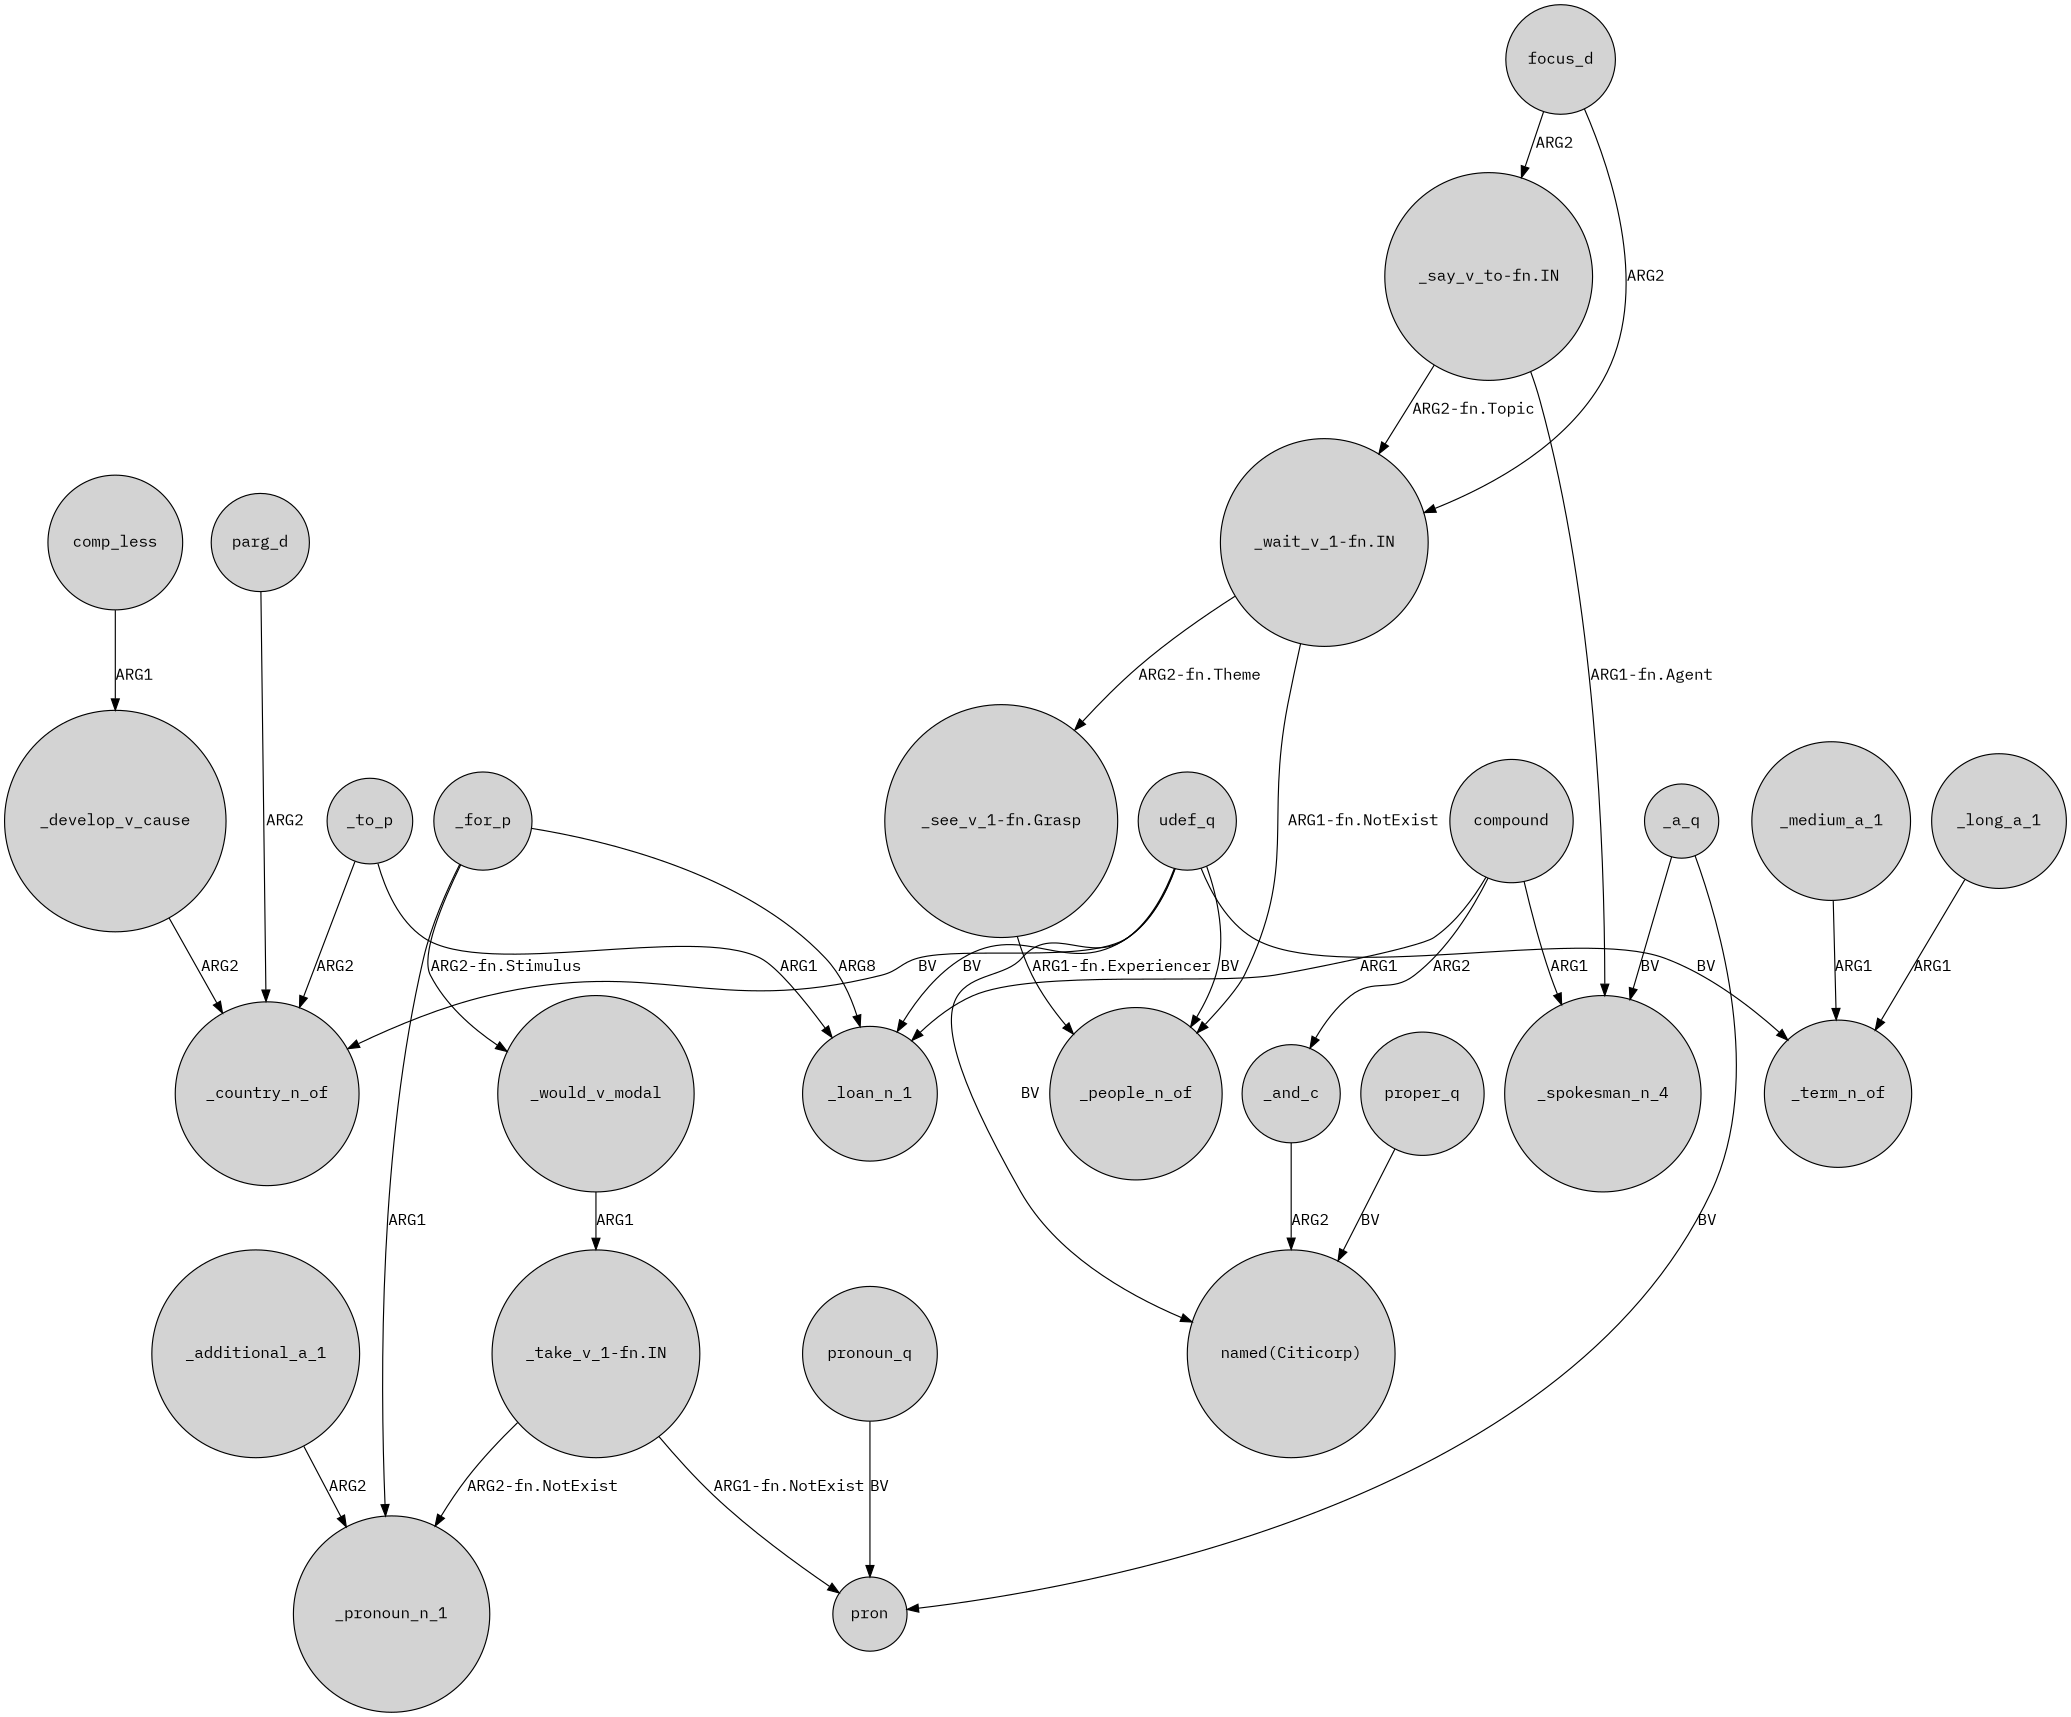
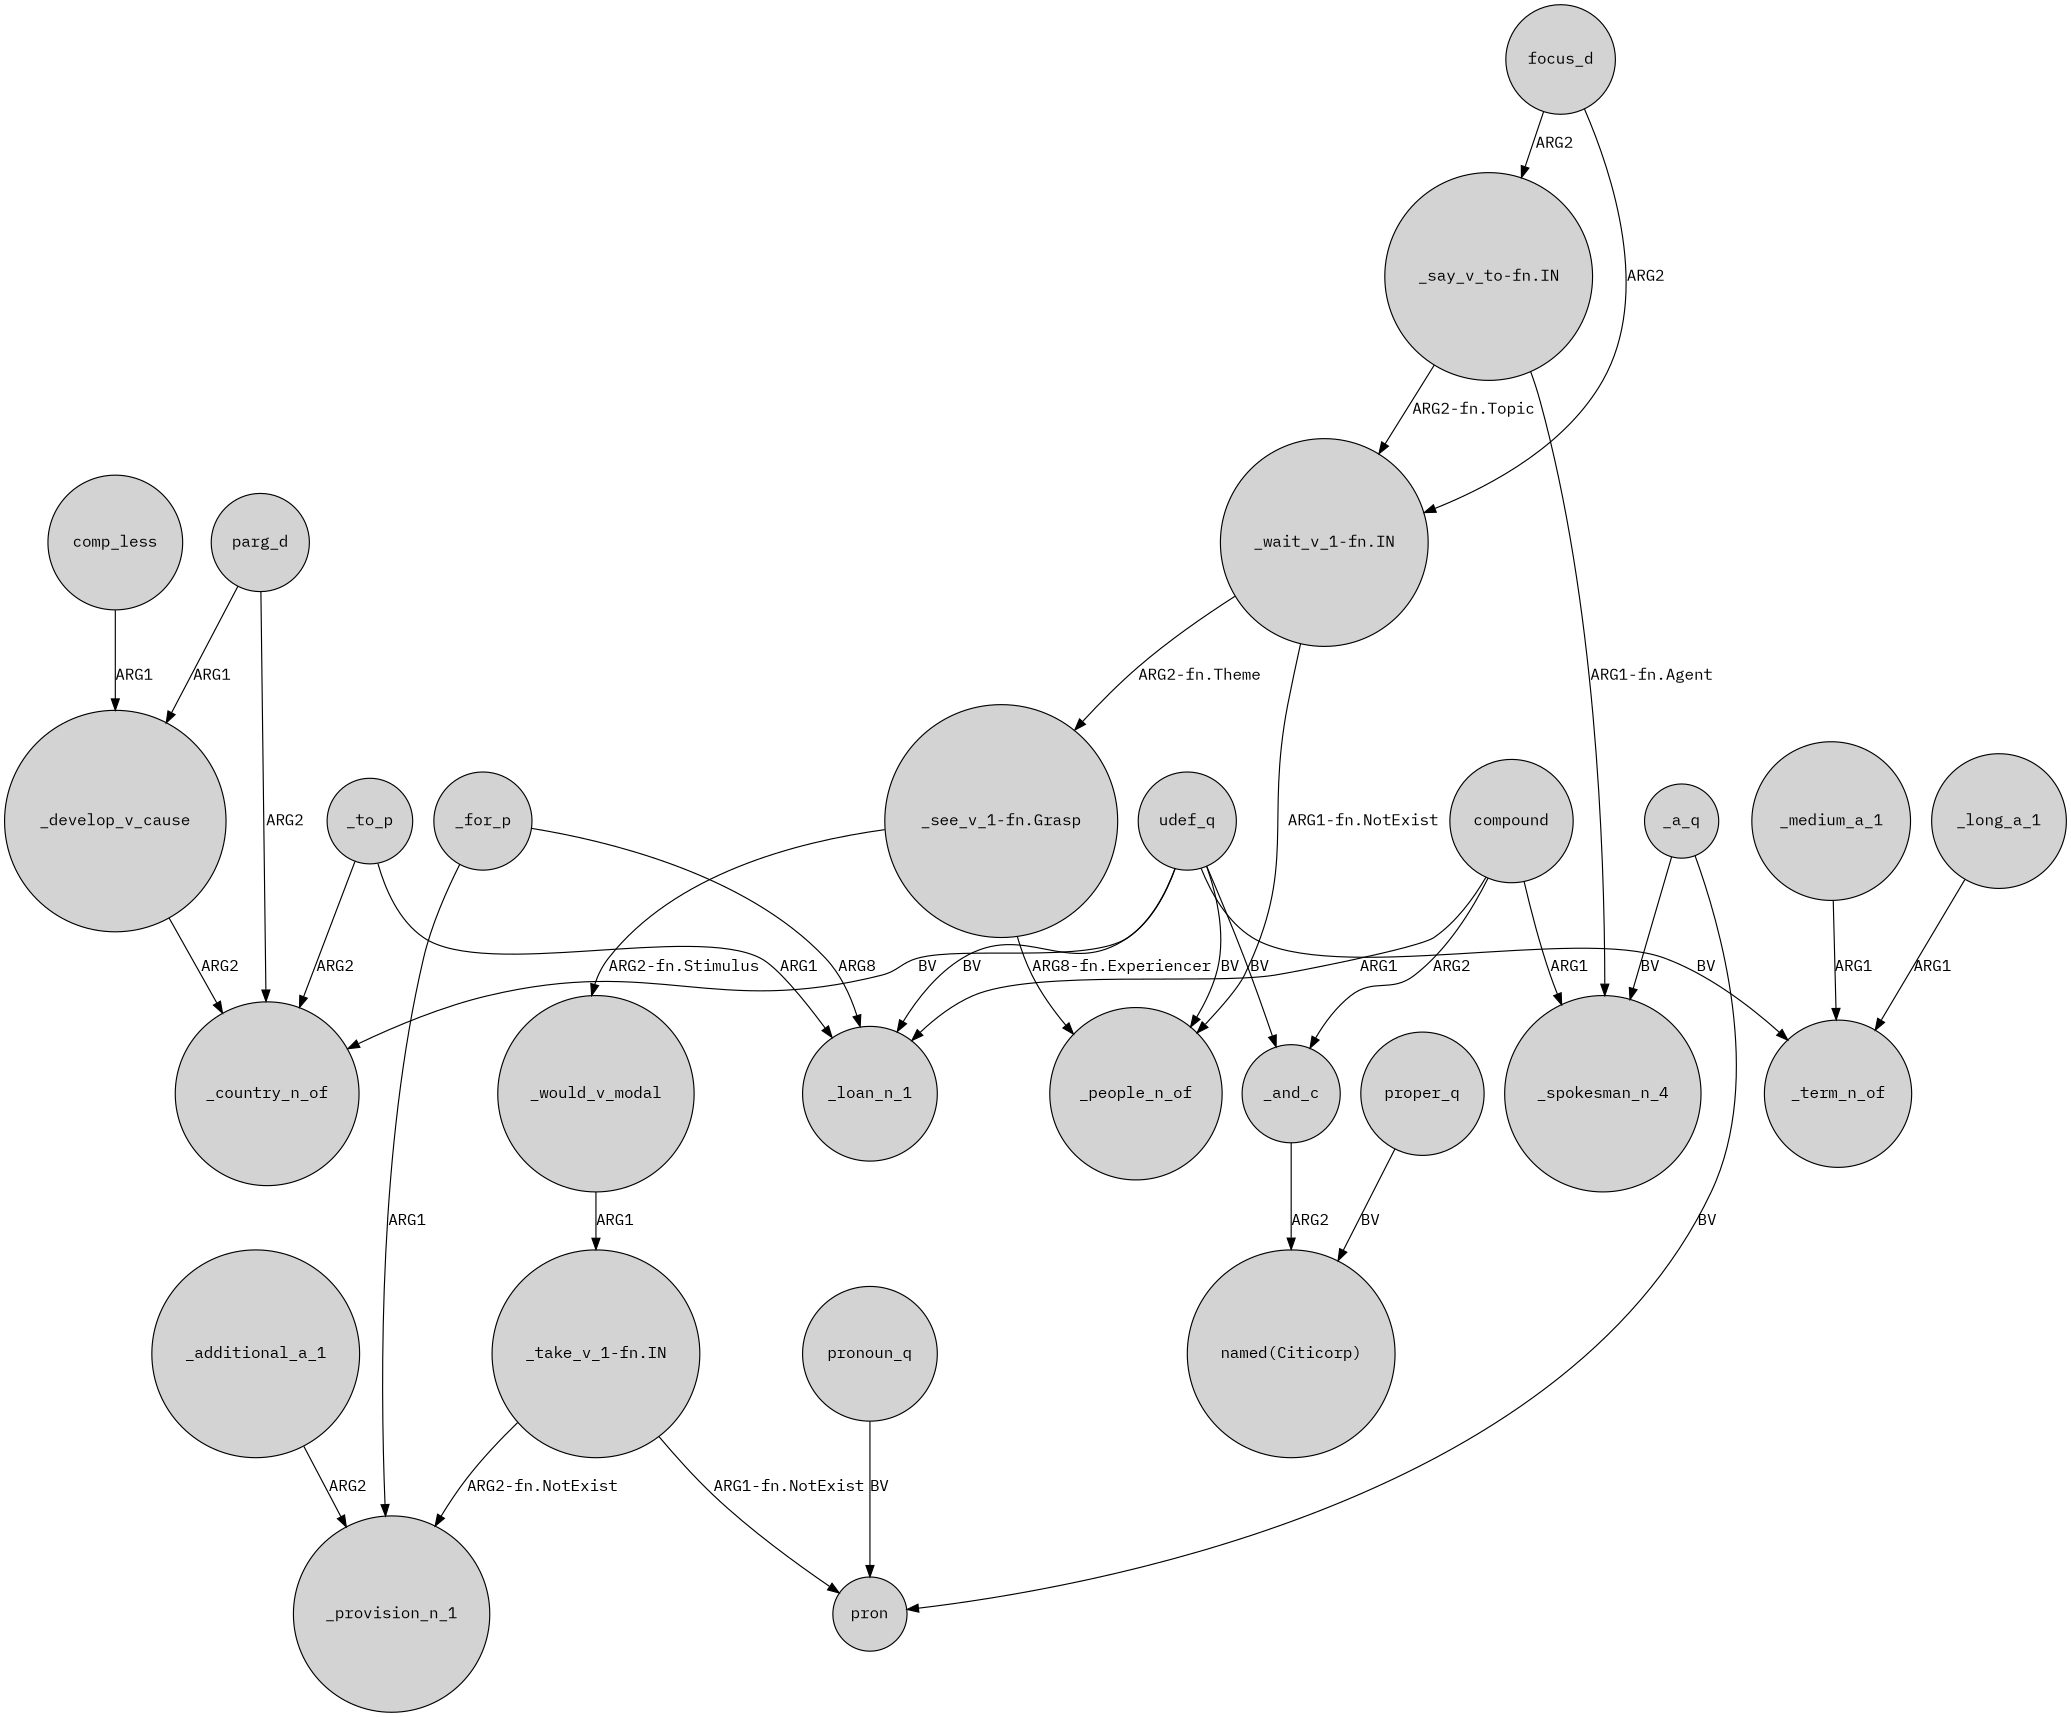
edge "parg_d" -> "_develop_v_cause": added, label "ARG1"
edge "_see_v_1-fn.Grasp" -> "_people_n_of": label "ARG1-fn.Experiencer" -> "ARG8-fn.Experiencer"
edge "_for_p" -> "_would_v_modal": now "_see_v_1-fn.Grasp" -> "_would_v_modal"
edge "udef_q" -> "named(Citicorp)": now "udef_q" -> "_and_c"
node "_pronoun_n_1": label "_pronoun_n_1" -> "_provision_n_1"
